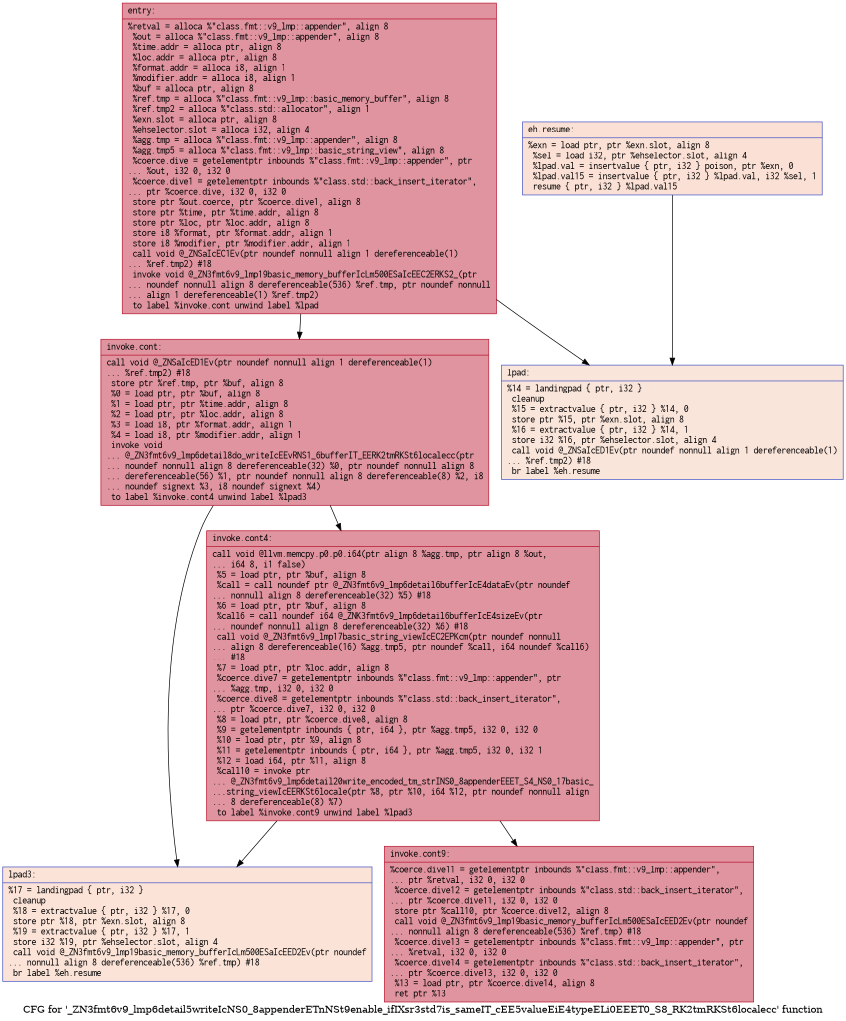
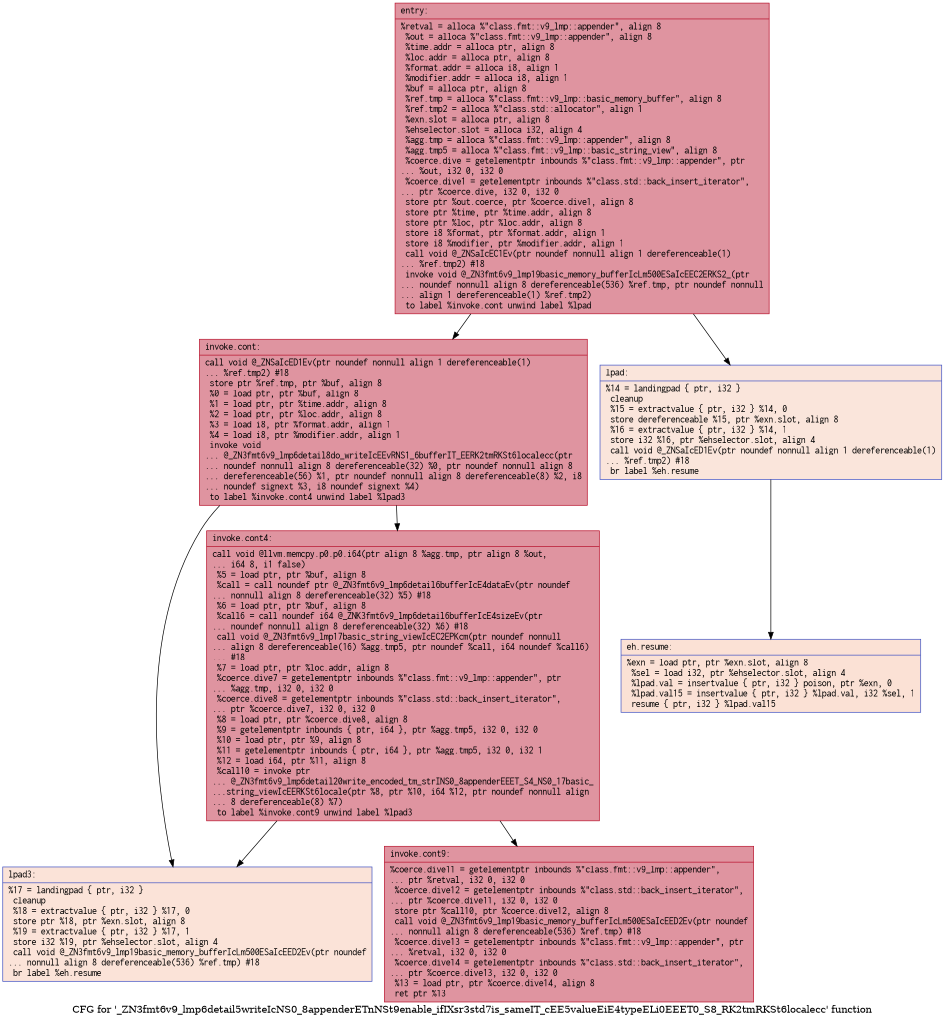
edge "eh.resume:" -> "lpad:": reversed
node "lpad:": text "store ptr %15, ptr %exn.slot, align 8" -> "store dereferenceable %15, ptr %exn.slot, align 8"
